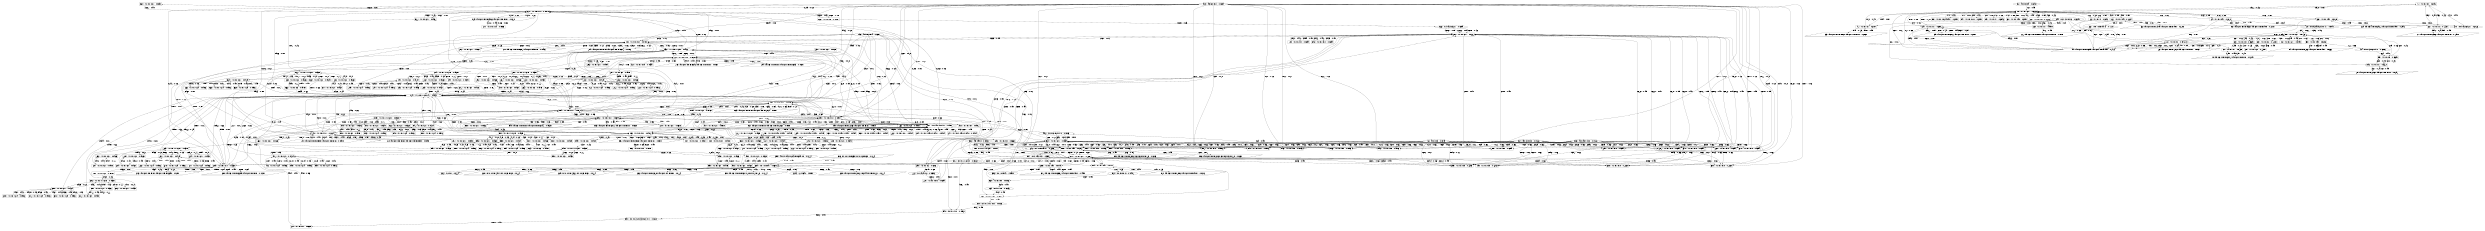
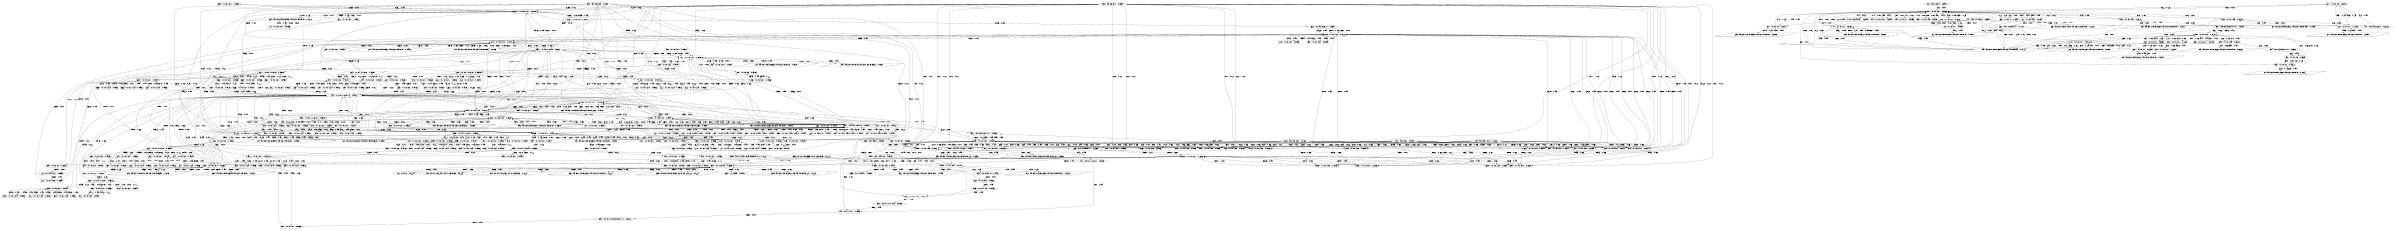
edge "4761: /usr/sbin/sshd | 0.08688" -> "3470: /usr/sbin/sshd | 0.08778": now "1968: /etc/localtime | 0.16317" -> "3470: /usr/sbin/sshd | 0.08778"
edge "4840: /usr/bin/dash | 0.09409" -> "2479: /run/motd.dynamic.new | 0.10041": now "4842: /usr/bin/uname | 0.09315" -> "2479: /run/motd.dynamic.new | 0.10041"
node "5610: 127.0.0.1/32:49117->127.0.0.53/32:53 | 0.84449": shape parallelogram -> ellipse
